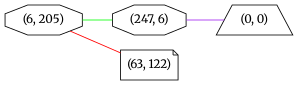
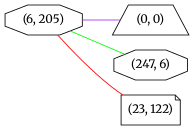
edge "(247, 6)" -- "(0, 0)": now "(6, 205)" -- "(0, 0)"
node "(63, 122)": label "(63, 122)" -> "(23, 122)"
